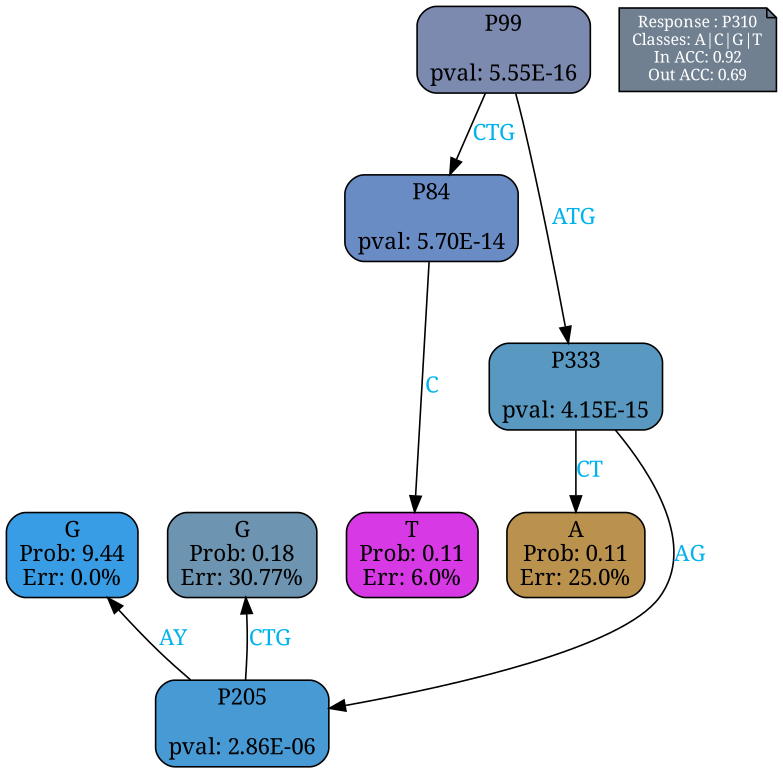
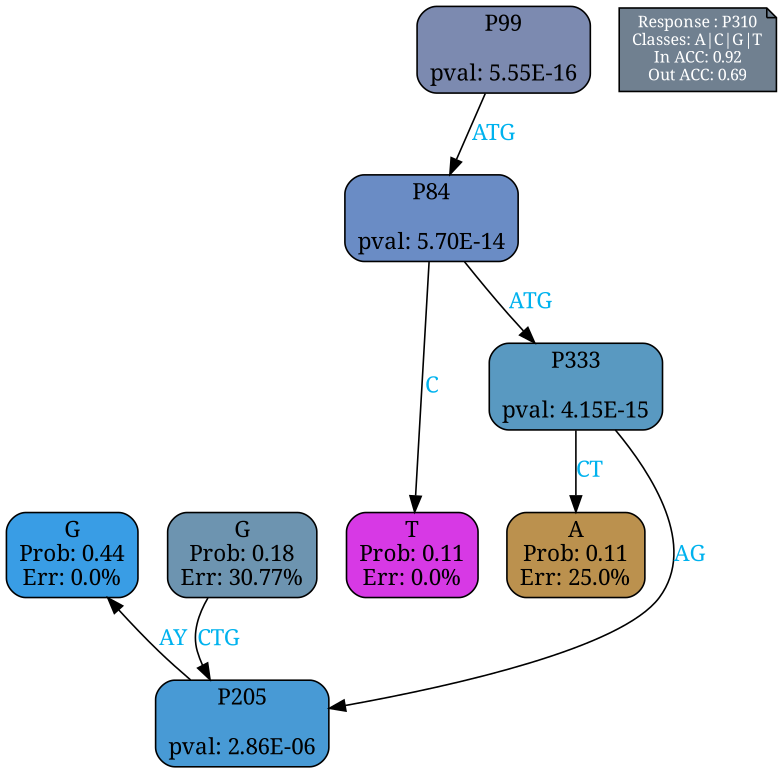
edge "P99 pval: 5.55E-16" -> "P84 pval: 5.70E-14": label "CTG" -> "ATG"
edge "P99 pval: 5.55E-16" -> "P333 pval: 4.15E-15": now "P84 pval: 5.70E-14" -> "P333 pval: 4.15E-15"
node "G Prob: 9.44 Err: 0.0%": label "G Prob: 9.44 Err: 0.0%" -> "G Prob: 0.44 Err: 0.0%"
node "T Prob: 0.11 Err: 6.0%": label "T Prob: 0.11 Err: 6.0%" -> "T Prob: 0.11 Err: 0.0%"
edge "P205 pval: 2.86E-06" -> "G Prob: 0.18 Err: 30.77%": reversed
